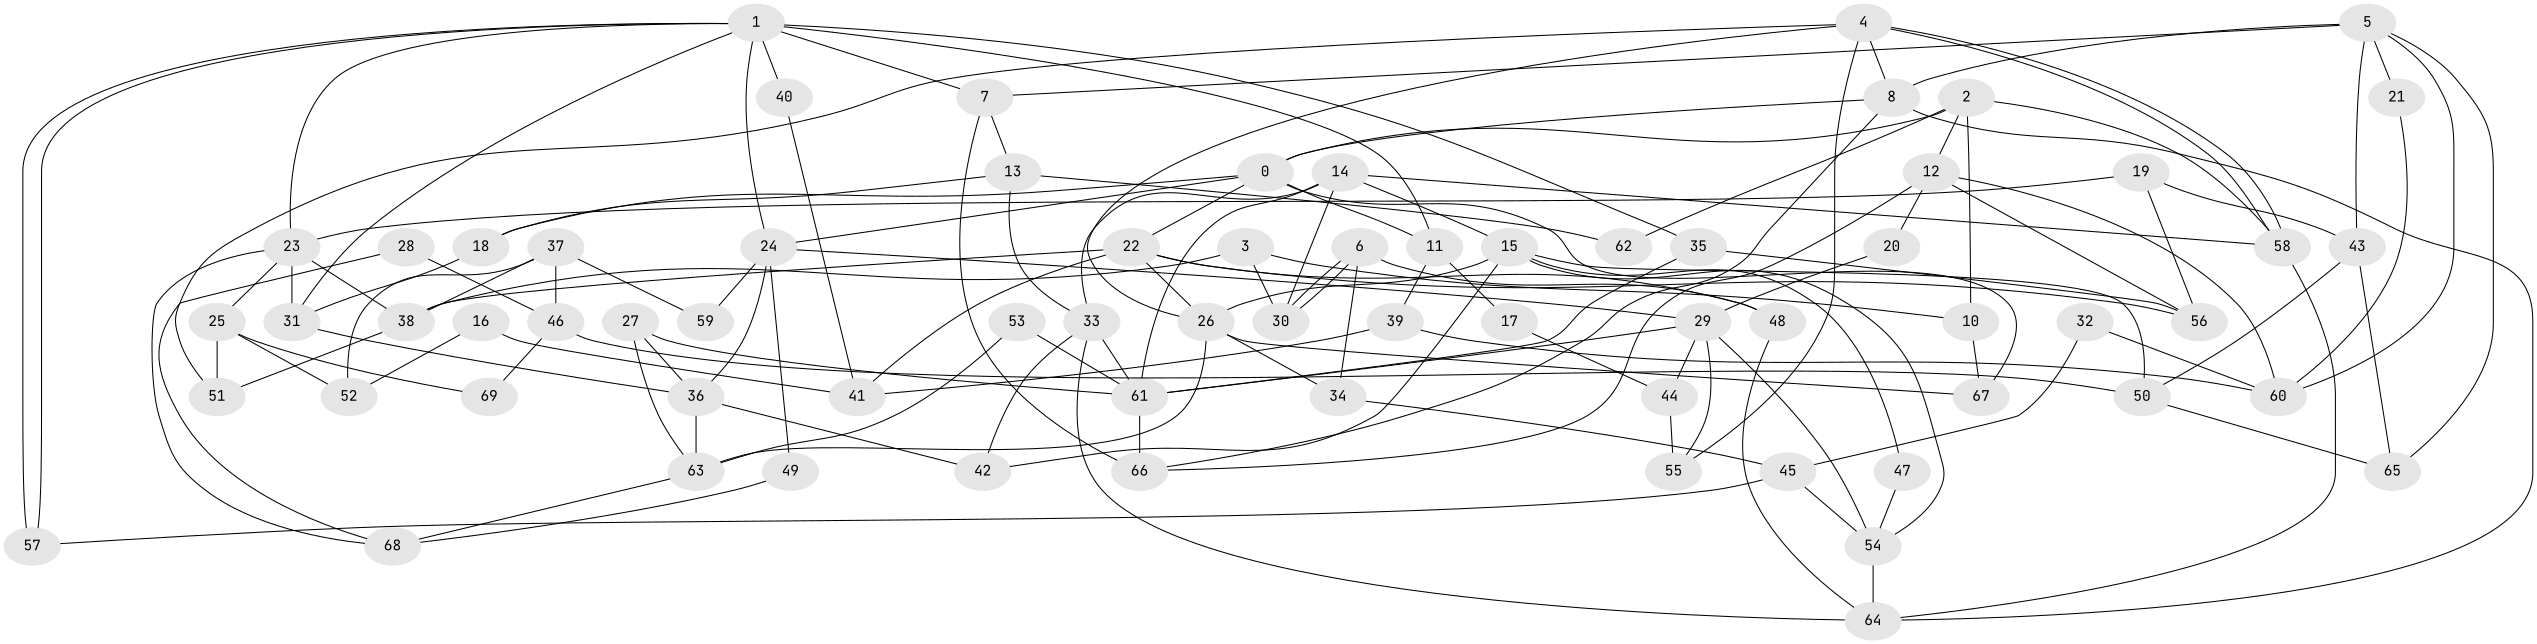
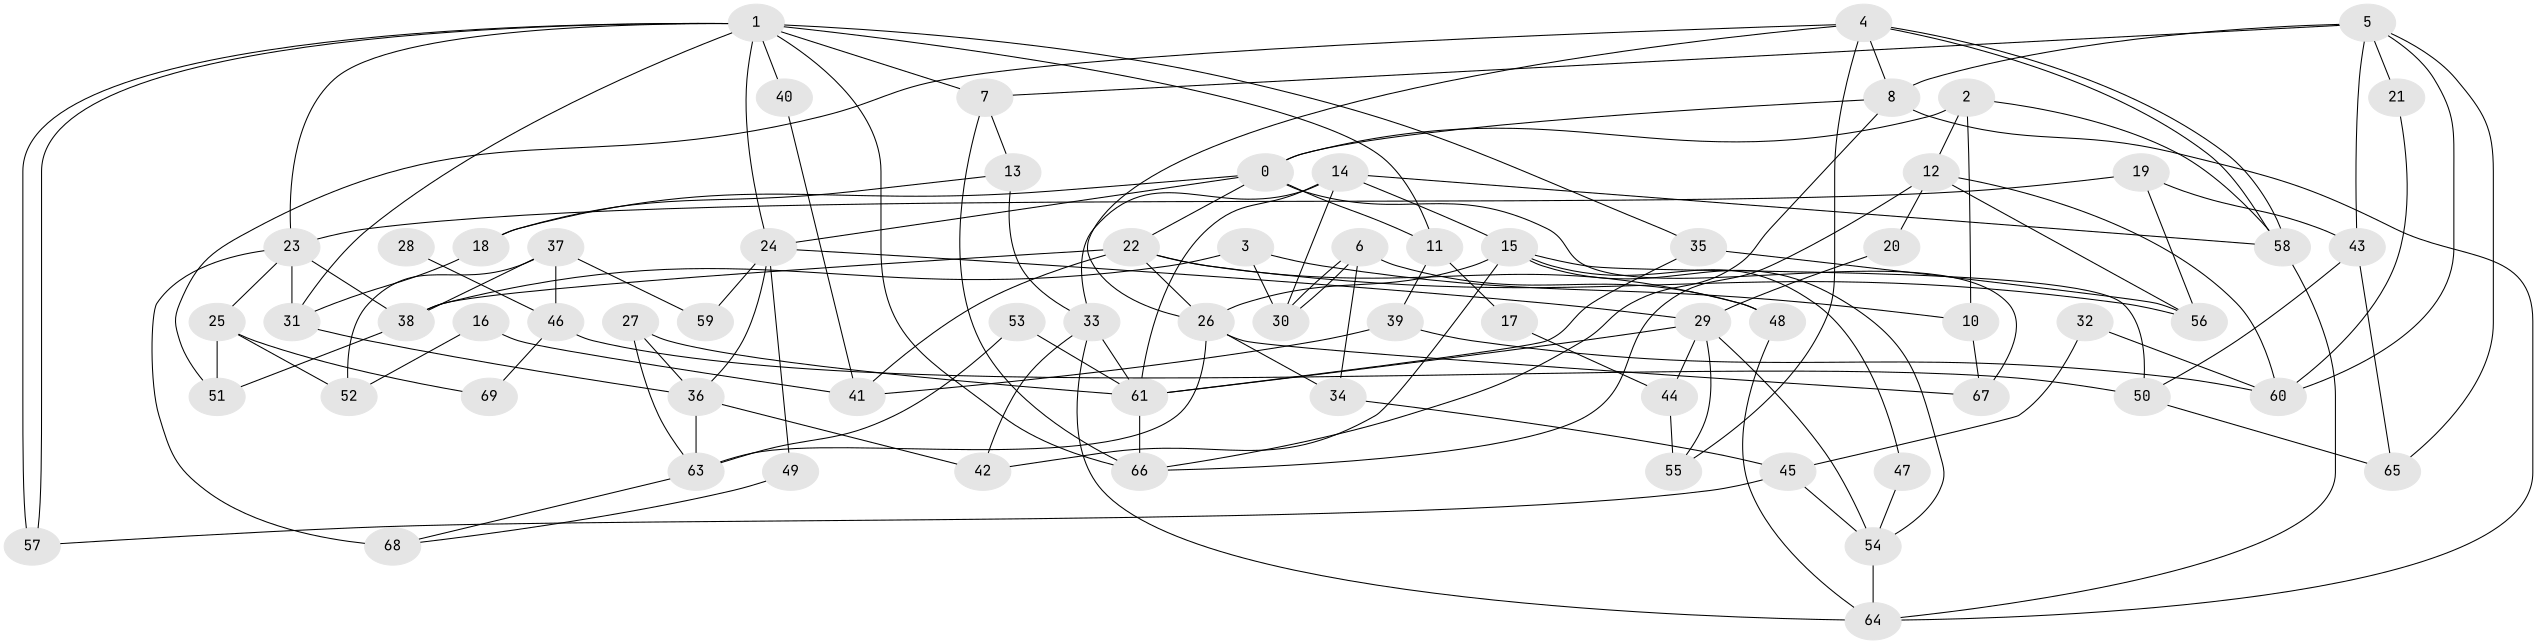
node "62": removed
edge "1" -- "66": added
edge "28" -- "68": removed
